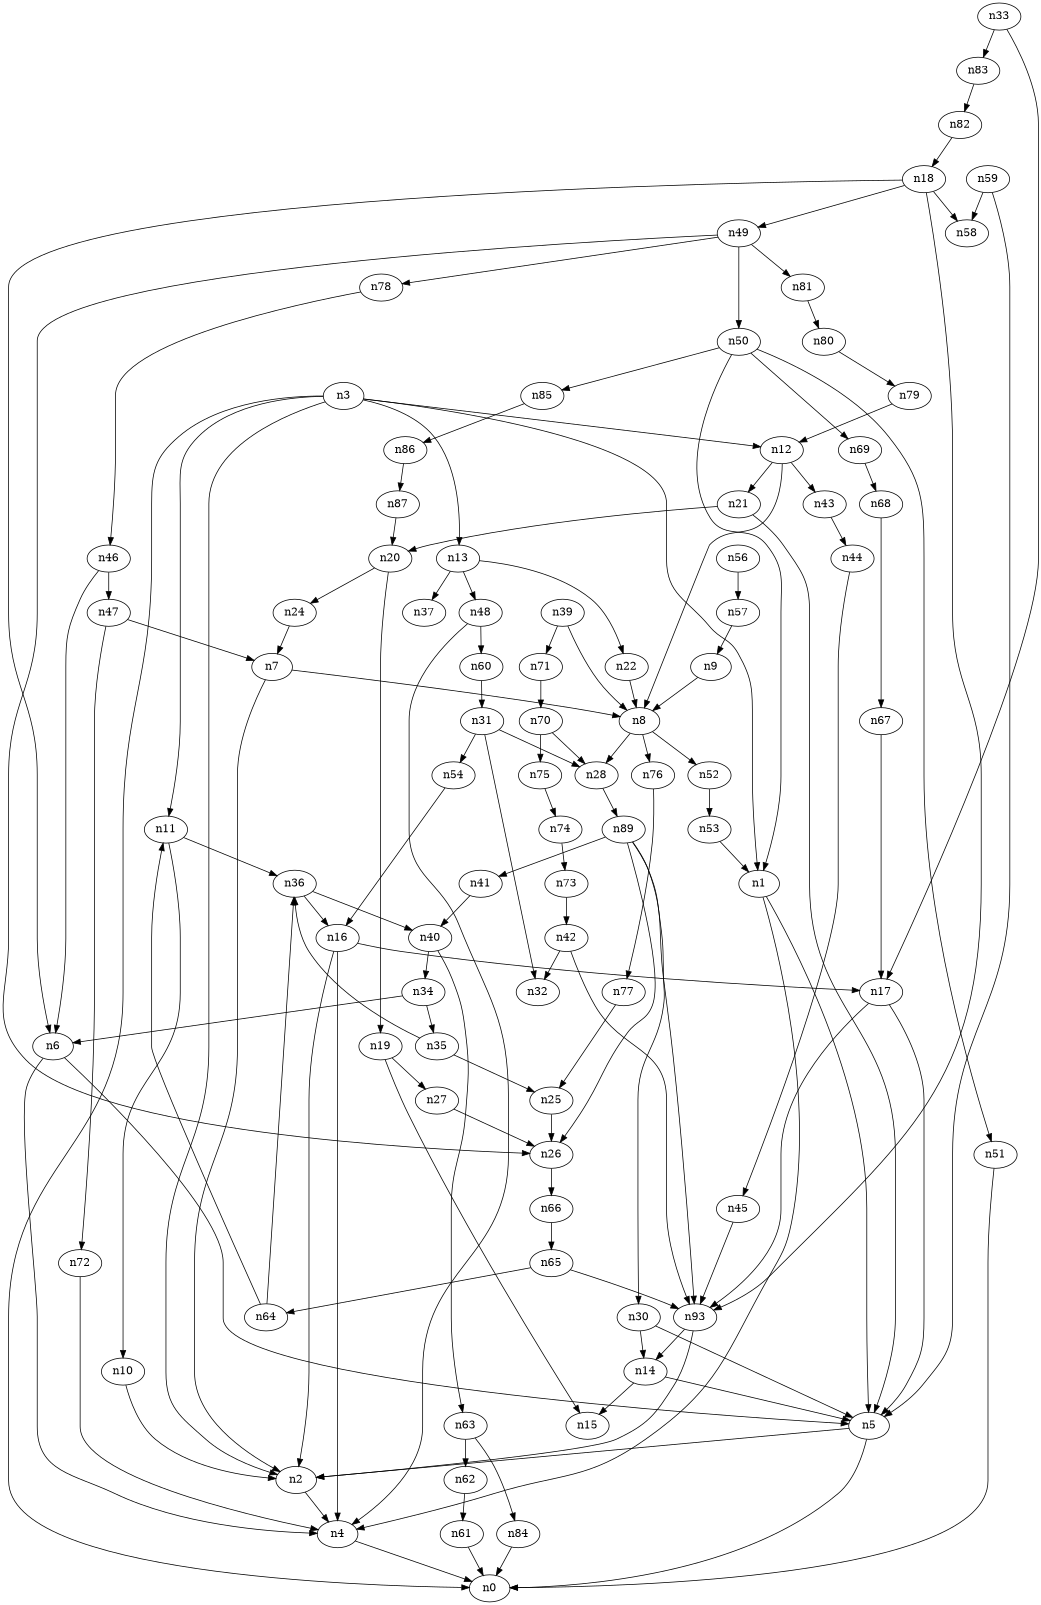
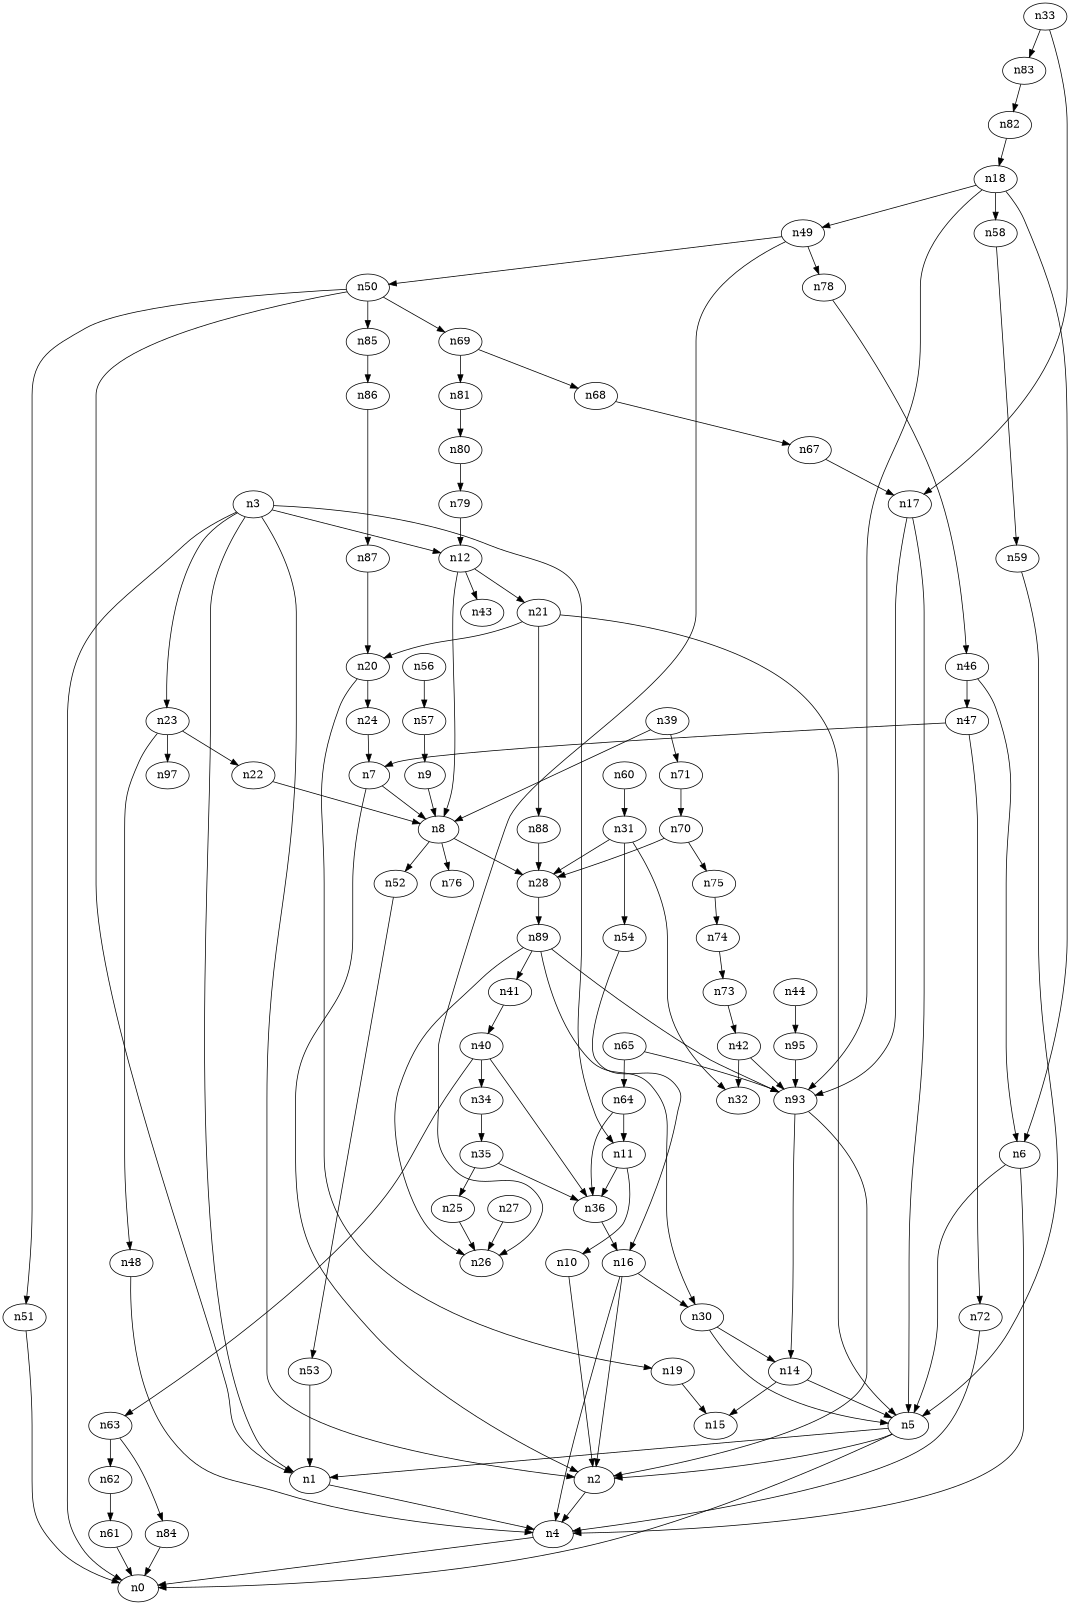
edge "n59" -> "n58": reversed
edge "n49" -> "n81": now "n69" -> "n81"
edge "n43" -> "n44": removed
node "n13": label "n13" -> "n23"
node "n37": label "n37" -> "n97"
edge "n48" -> "n60": removed
node "n88": added
edge "n36" -> "n40": reversed
edge "n16" -> "n17": now "n16" -> "n30"
node "n77": removed
edge "n34" -> "n6": removed
edge "n19" -> "n27": removed
edge "n1" -> "n5": reversed
node "n66": removed
node "n45": label "n45" -> "n95"
